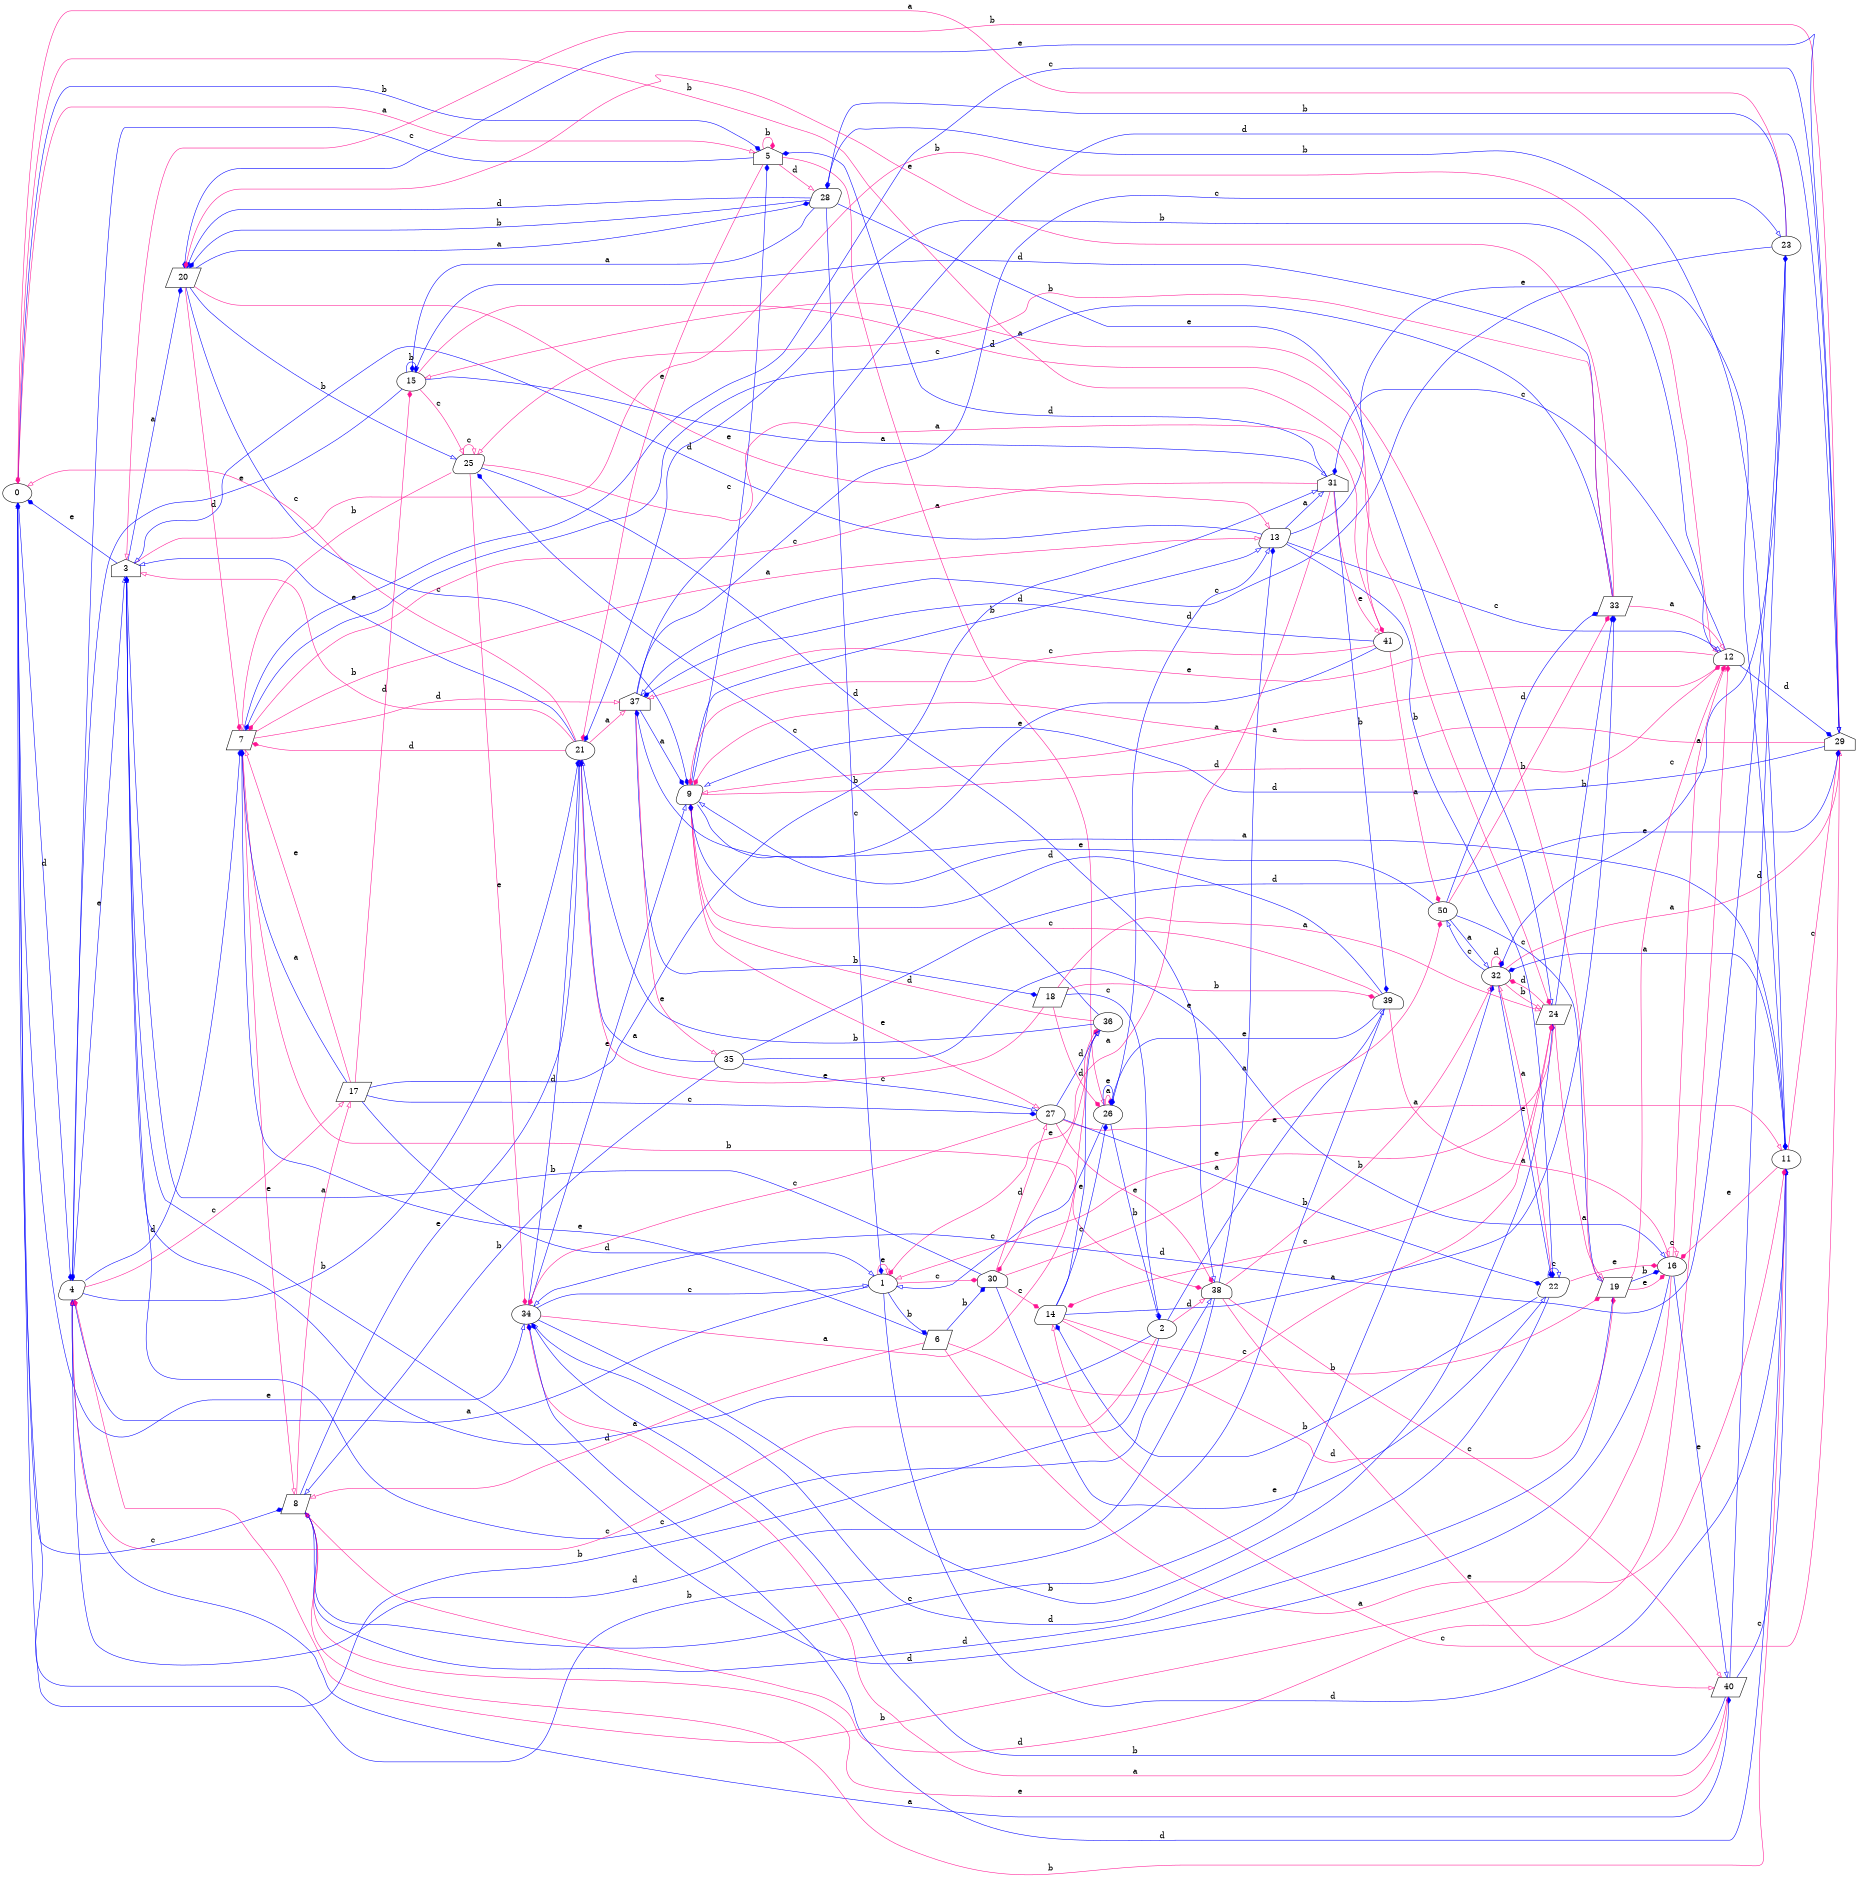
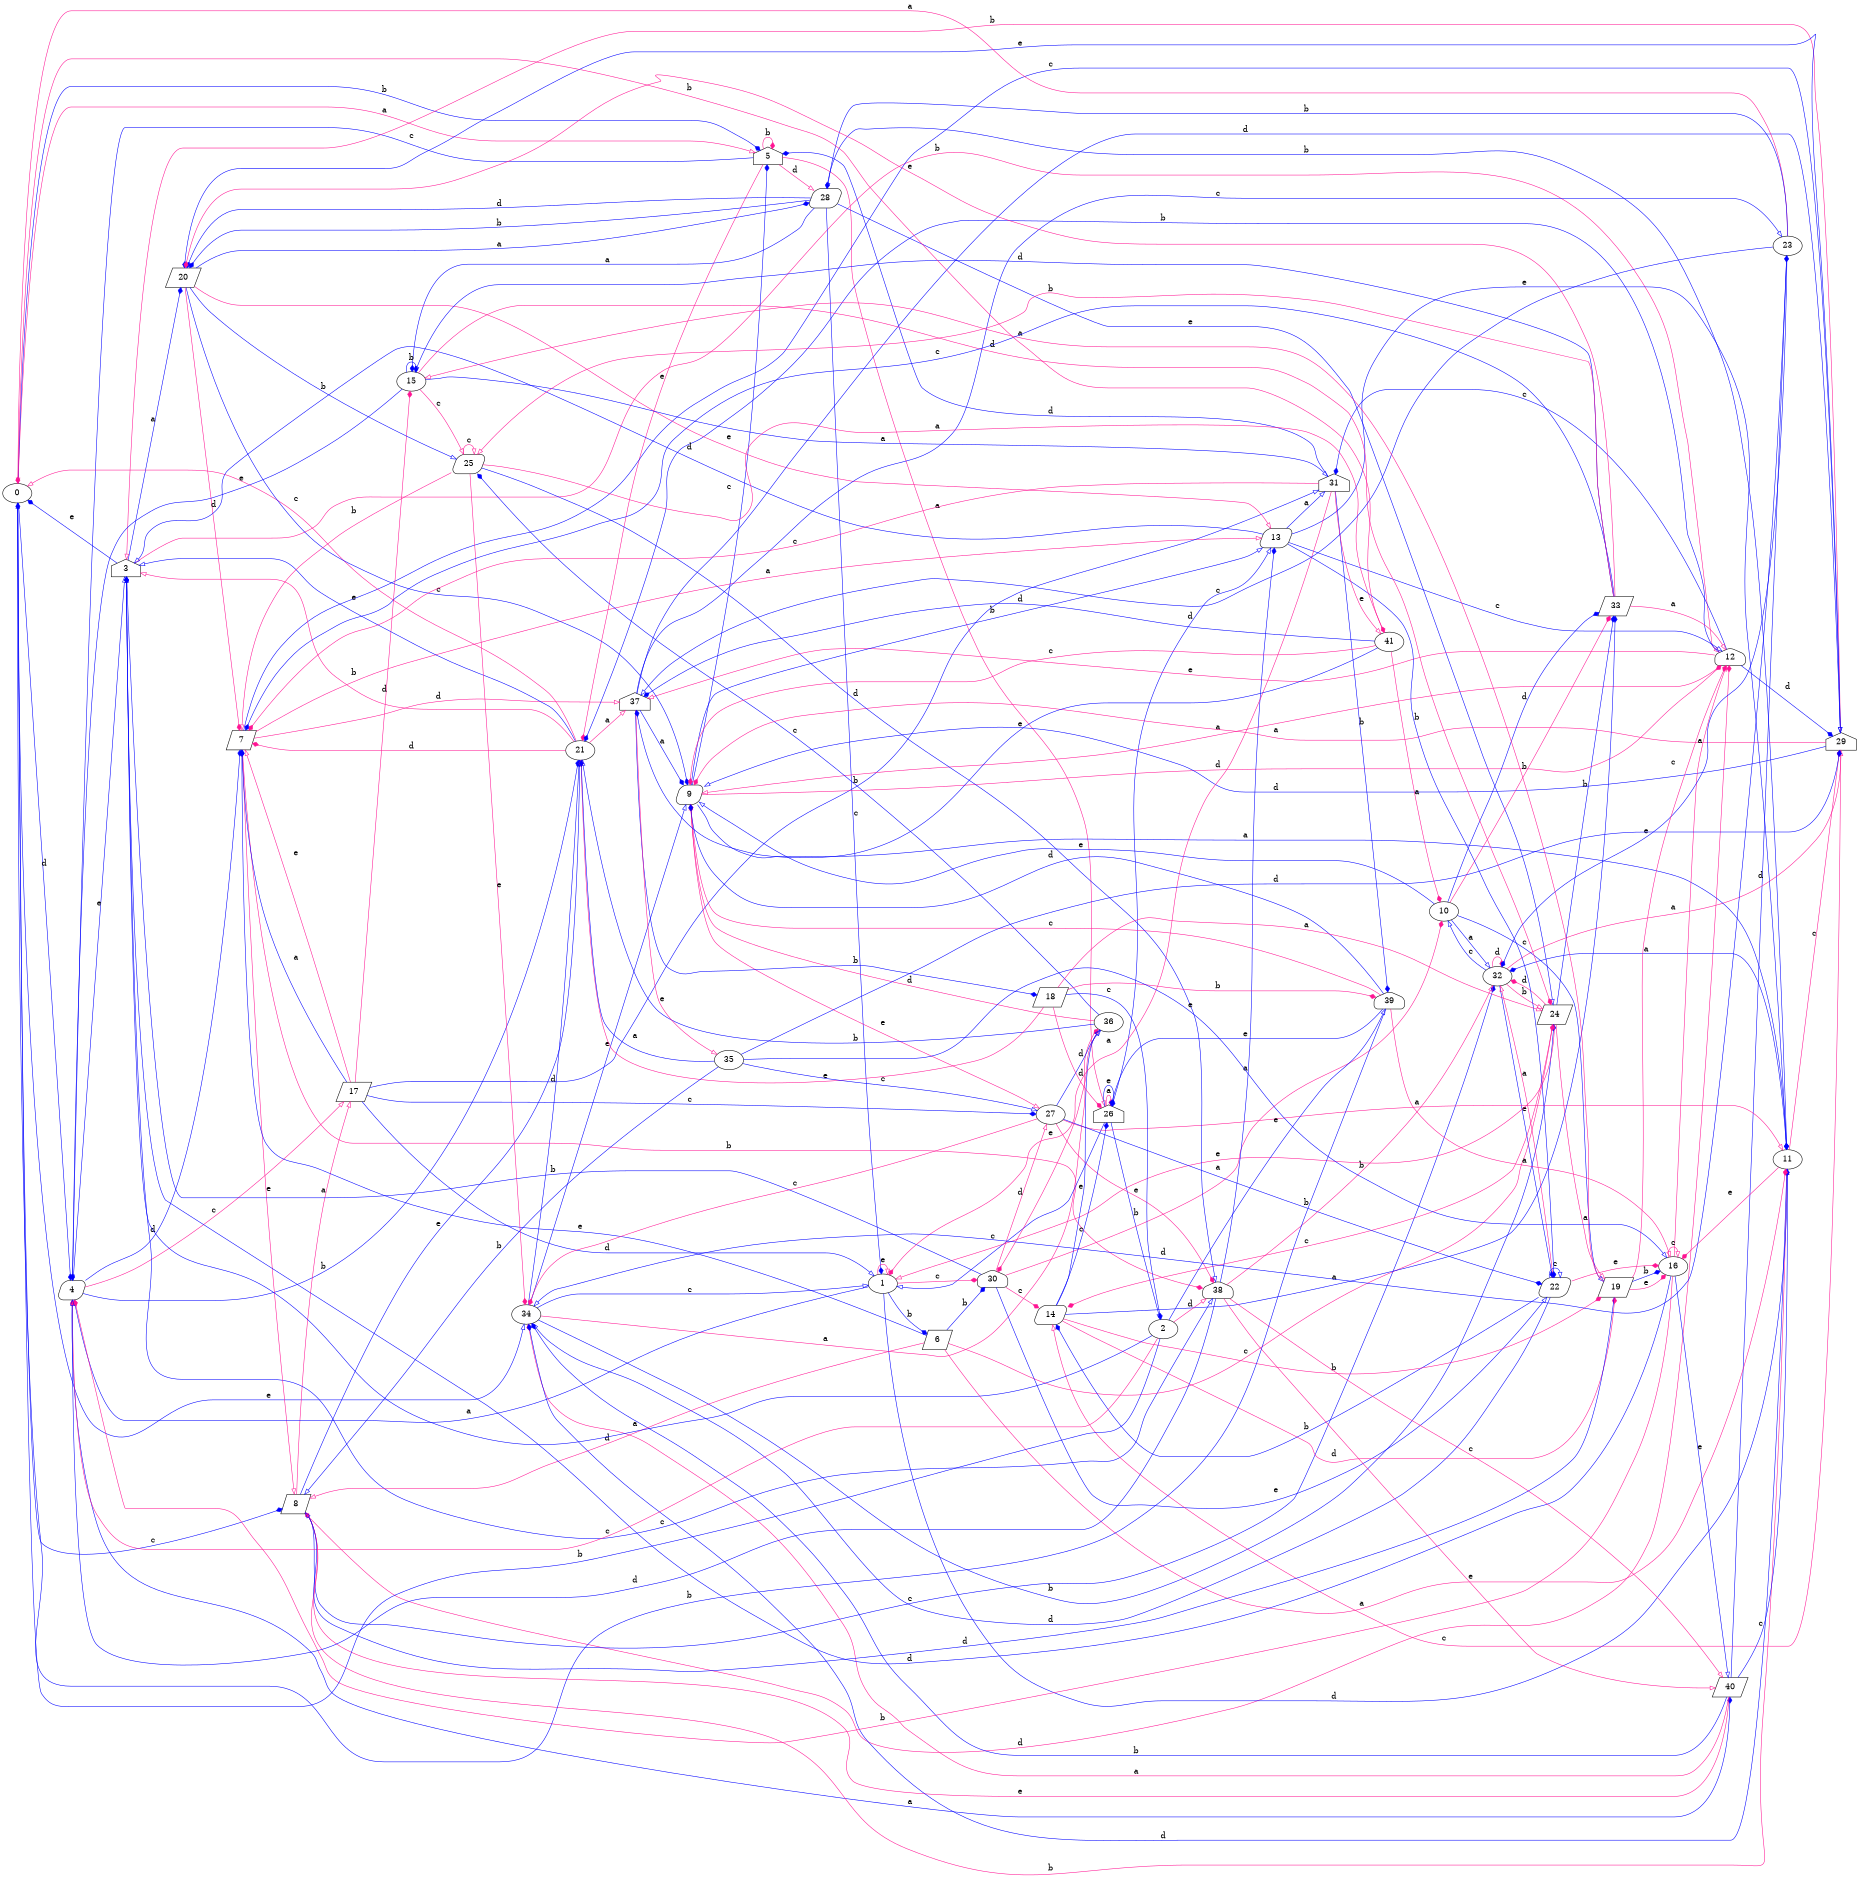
node "50": label "50" -> "10"
node "26": shape ellipse -> house
